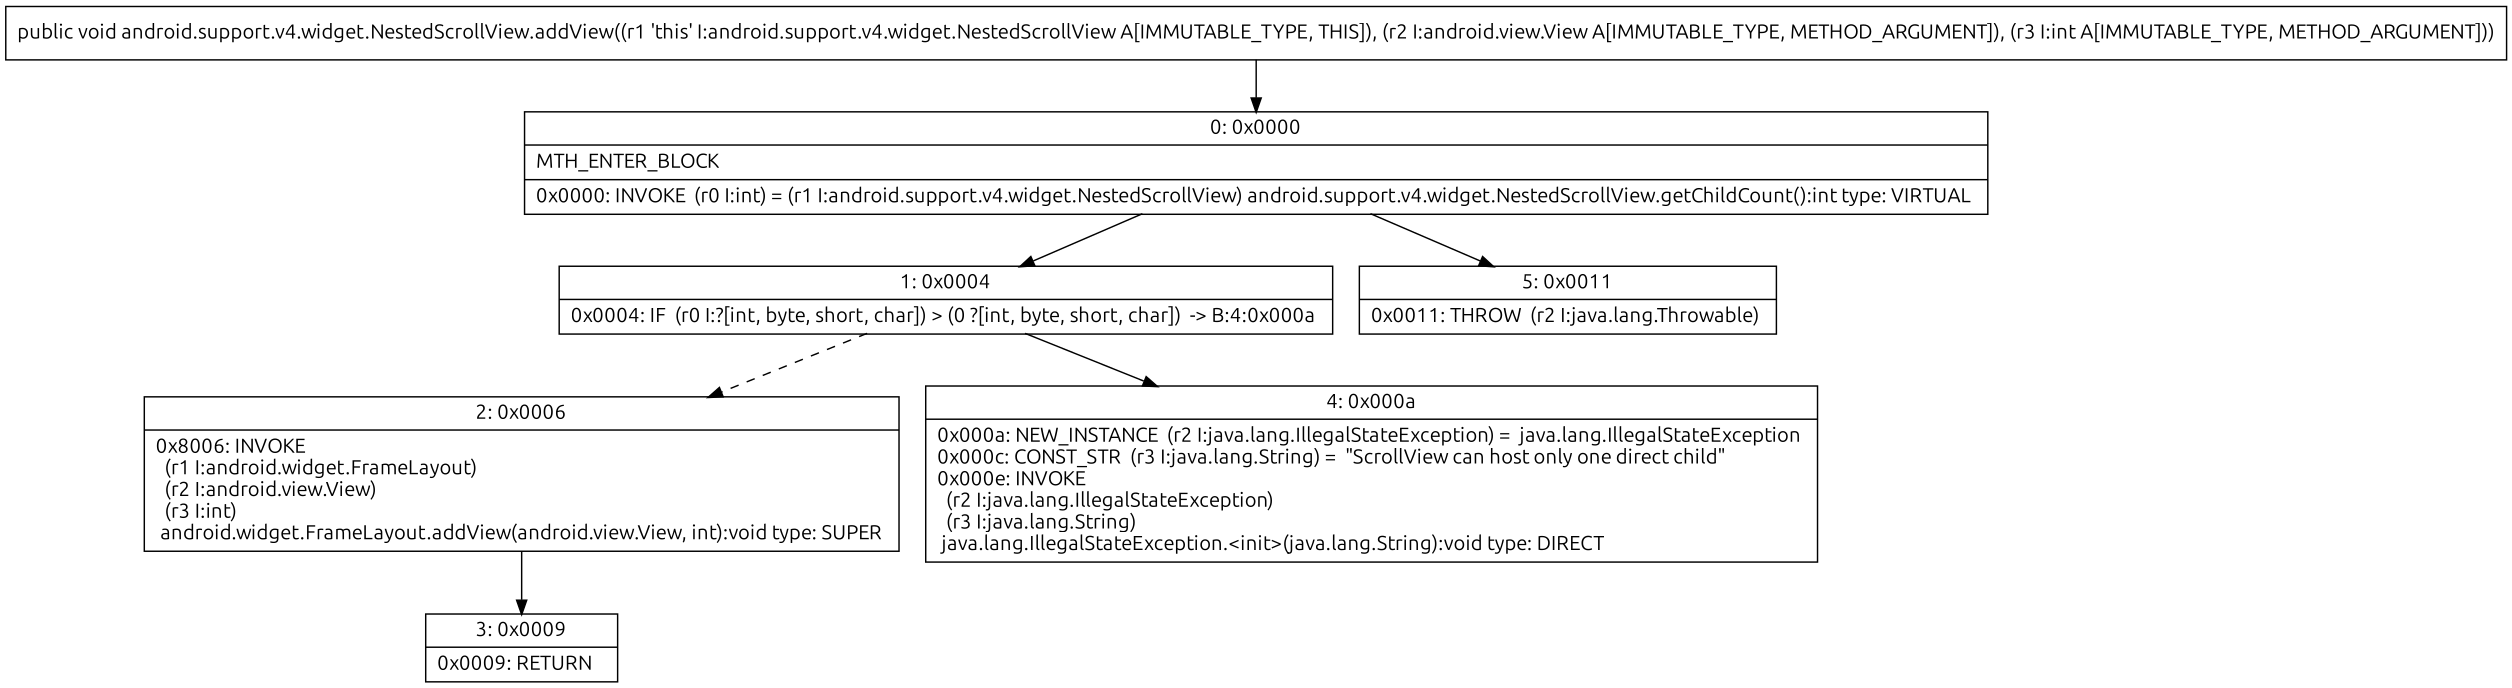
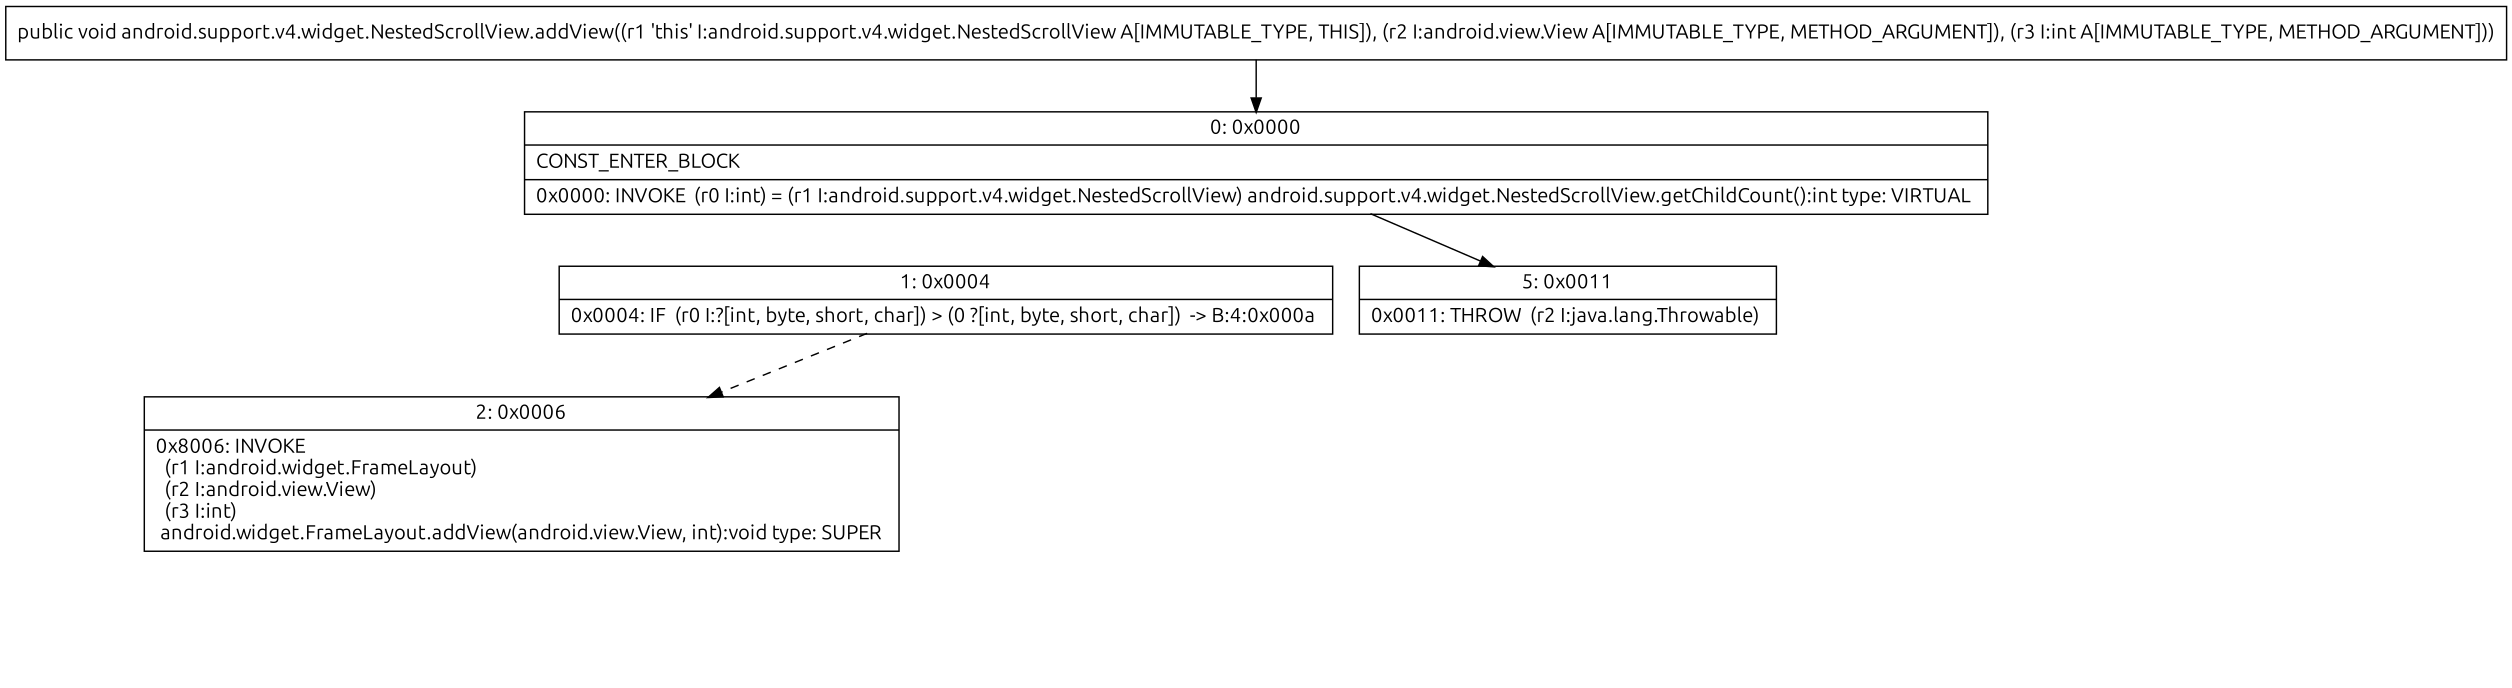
node "0: 0x0000": text "MTH_ENTER_BLOCK" -> "CONST_ENTER_BLOCK"
edge "0: 0x0000" -> "1: 0x0004": removed
node "4: 0x000a": removed
node "3: 0x0009": removed
